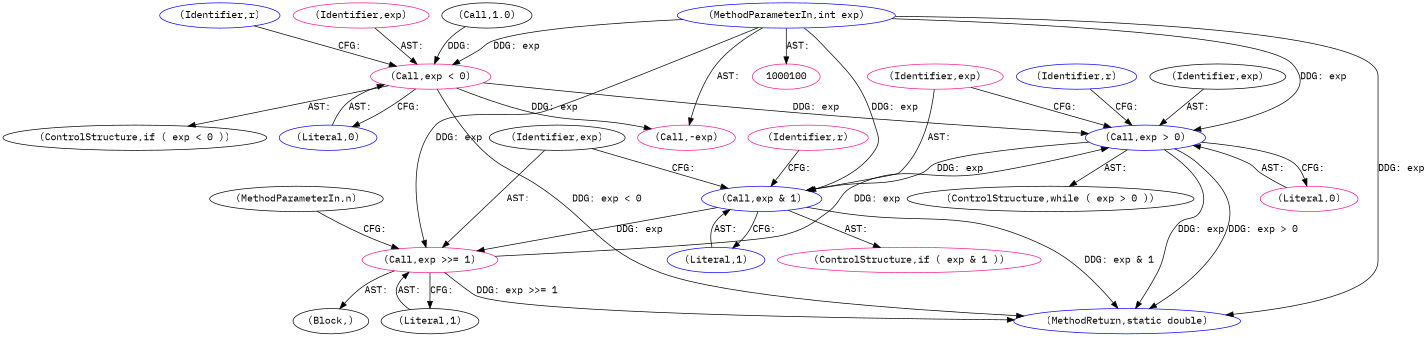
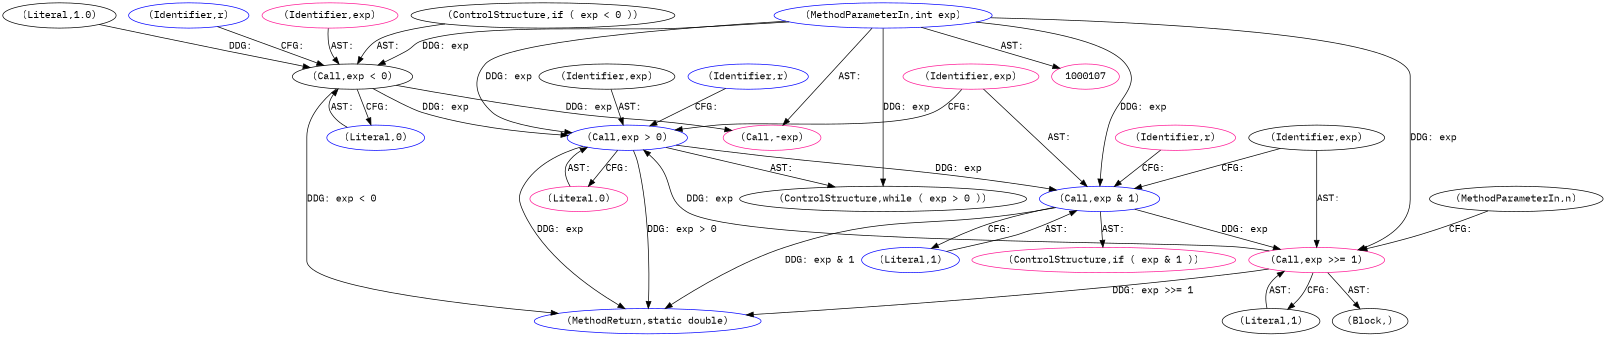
node "(Call,1.0)": label "(Call,1.0)" -> "(Literal,1.0)"
edge "(MethodParameterIn,int exp)" -> "(MethodReturn,static double)": now "(MethodParameterIn,int exp)" -> "(ControlStructure,while ( exp > 0 ))"
node "(Call,exp < 0)": color deeppink -> black
node "1000100": label "1000100" -> "1000107"
edge "(Call,exp < 0)" -> "(ControlStructure,if ( exp < 0 ))": reversed
